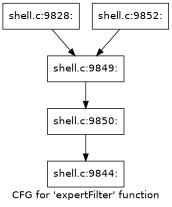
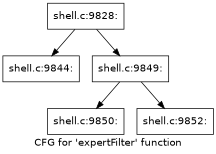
edge "shell.c:9852:" -> "shell.c:9849:": reversed
edge "shell.c:9850:" -> "shell.c:9844:": now "shell.c:9828:" -> "shell.c:9844:"
